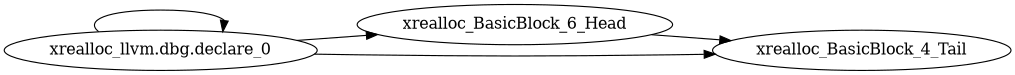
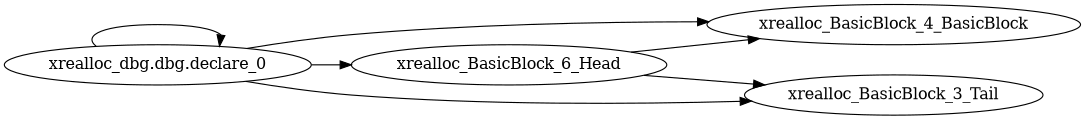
node "xrealloc_llvm.dbg.declare_0": label "xrealloc_llvm.dbg.declare_0" -> "xrealloc_dbg.dbg.declare_0"
node "xrealloc_BasicBlock_4_Tail": label "xrealloc_BasicBlock_4_Tail" -> "xrealloc_BasicBlock_4_BasicBlock"
node "xrealloc_BasicBlock_3_Tail": added
